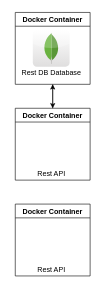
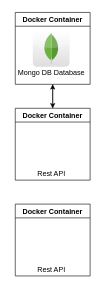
node "Rest DB Database": label "Rest DB Database" -> "Mongo DB Database"
